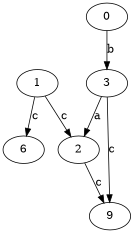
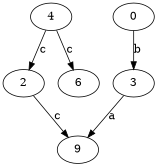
node "1": label "1" -> "4"
edge "3" -> "2": removed, label "a"
edge "3" -> "9": label "c" -> "a"
